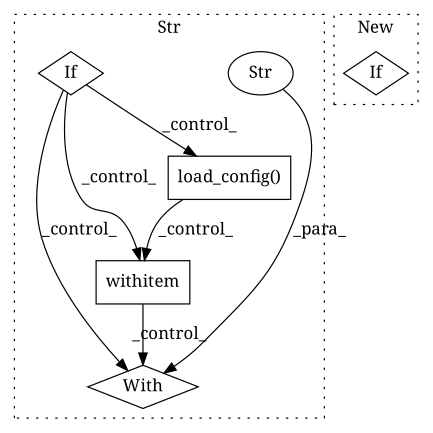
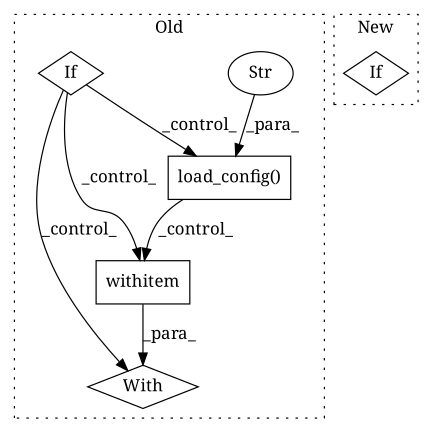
cluster "Str": label "Str" -> "Old"
edge "Str" -> "With": now "Str" -> "load_config()"
edge "withitem" -> "With": label "_control_" -> "_para_"
